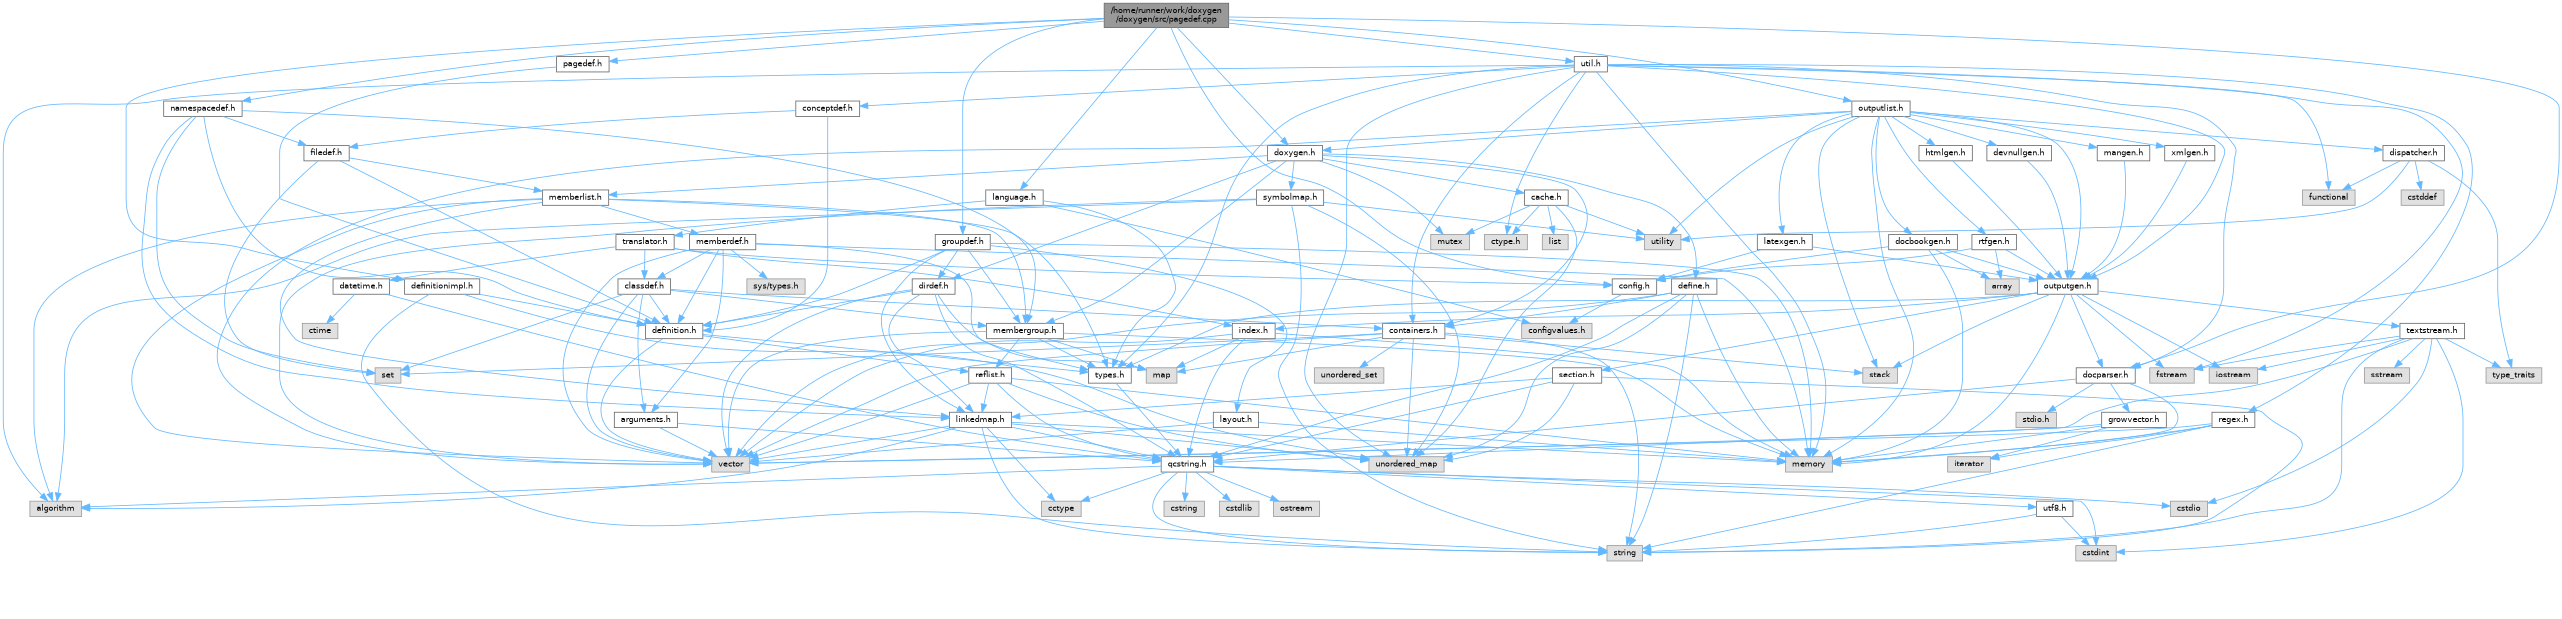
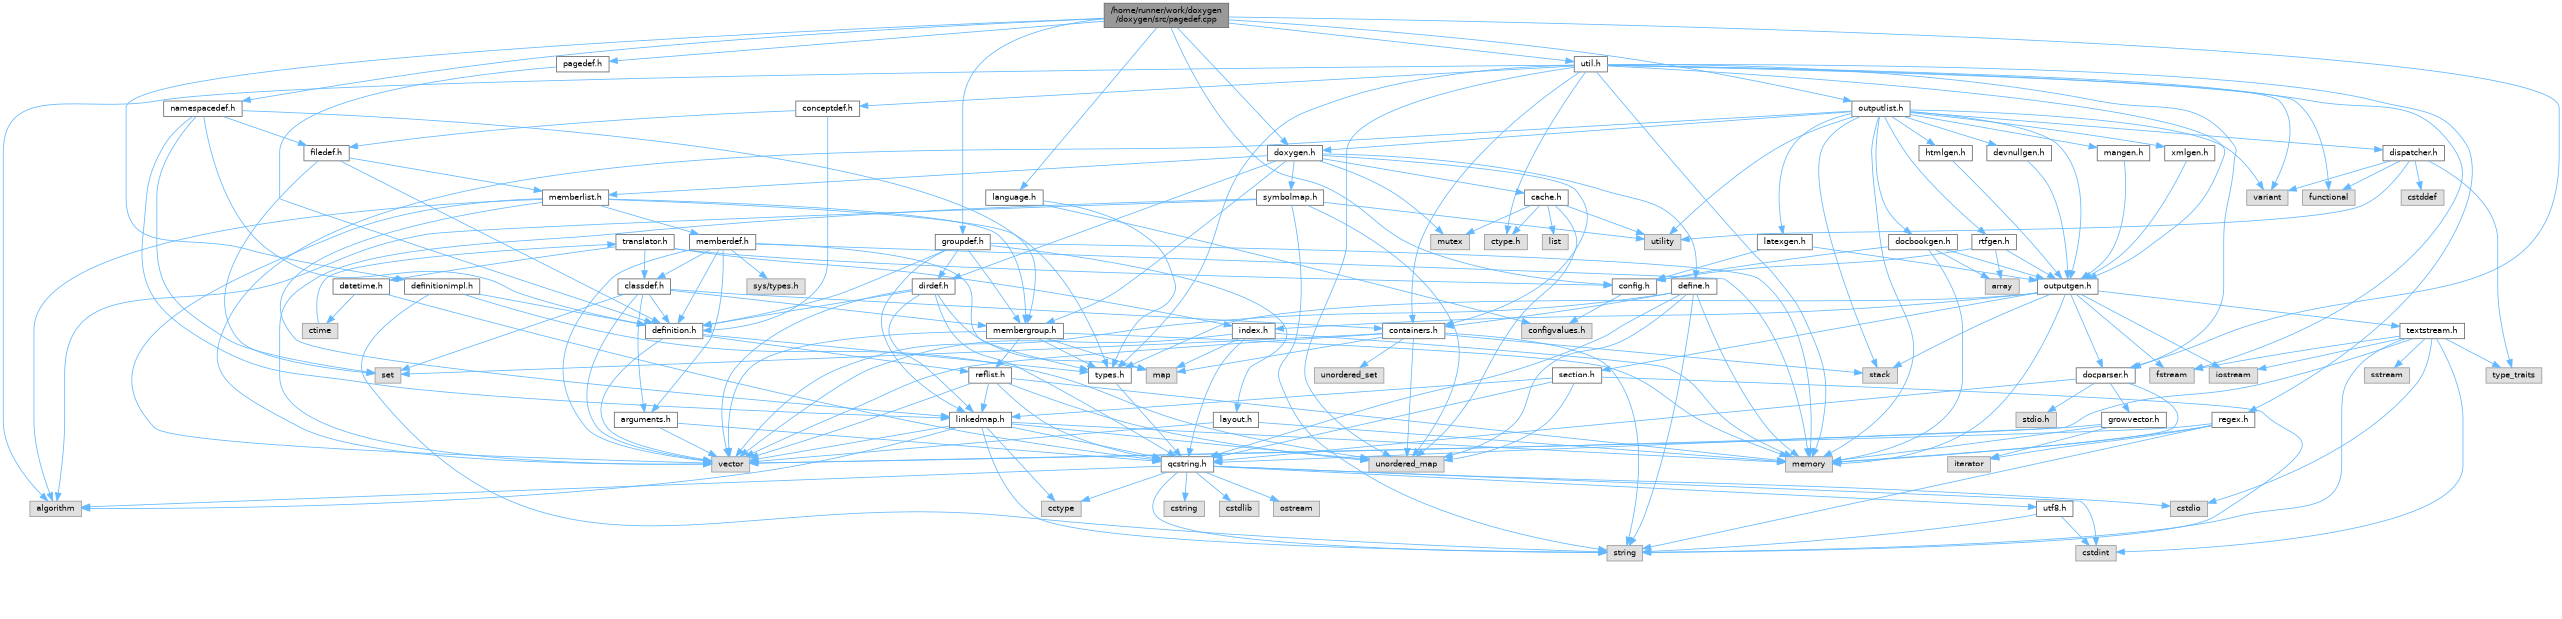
node "variant": added
edge "language.h" -> "translator.h": now "ctime" -> "translator.h"
